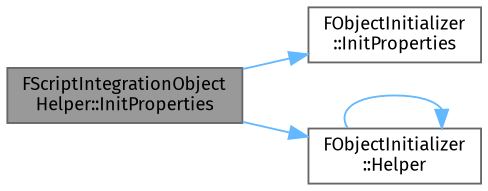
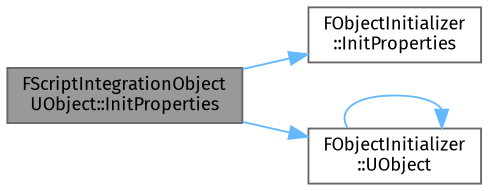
node "FScriptIntegrationObject Helper::InitProperties": label "FScriptIntegrationObject Helper::InitProperties" -> "FScriptIntegrationObject UObject::InitProperties"
node "FObjectInitializer ::Helper": label "FObjectInitializer ::Helper" -> "FObjectInitializer ::UObject"
